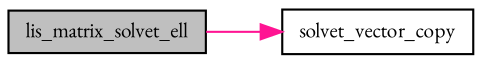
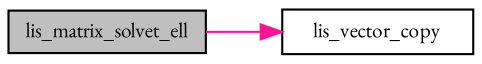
node "solvet_vector_copy": label "solvet_vector_copy" -> "lis_vector_copy"
